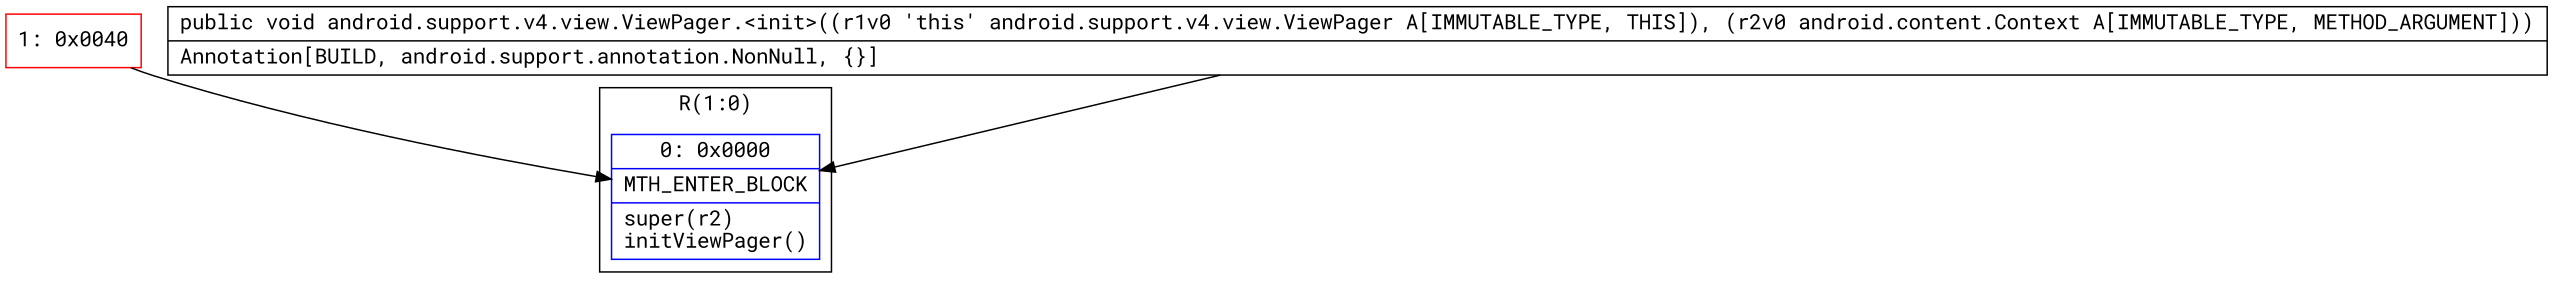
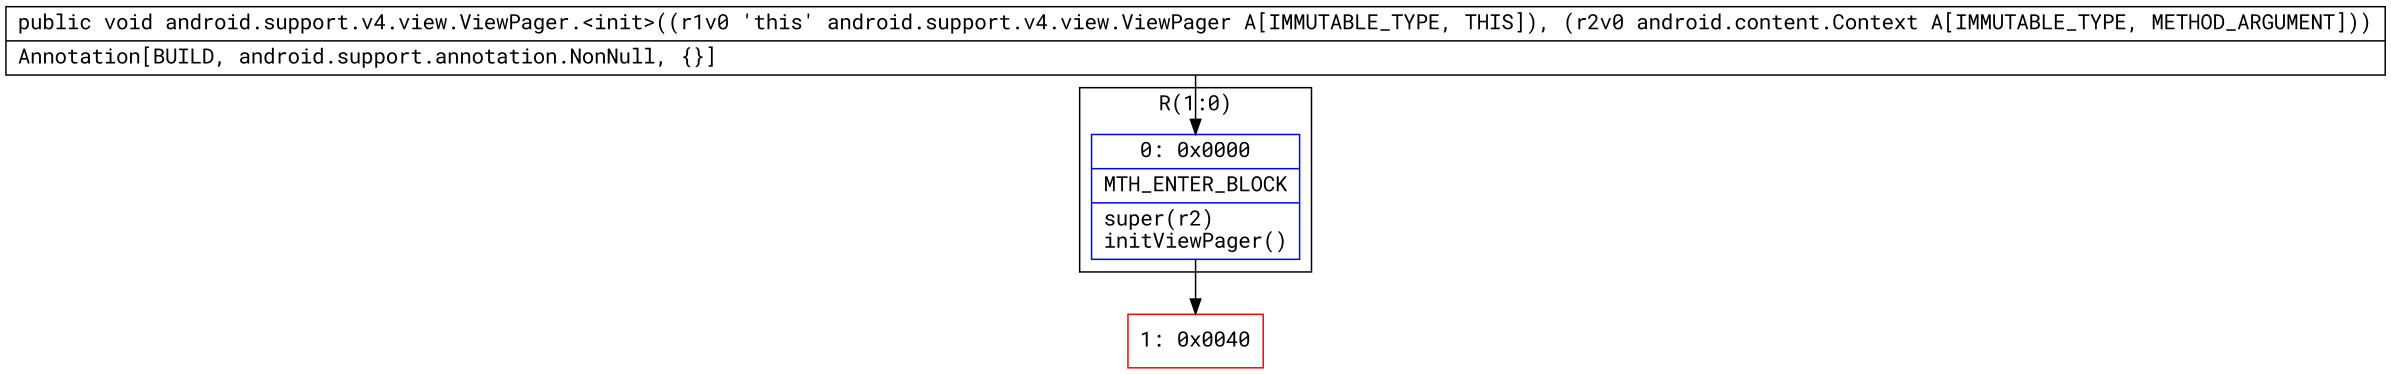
edge "1: 0x0040" -> "0: 0x0000": reversed
